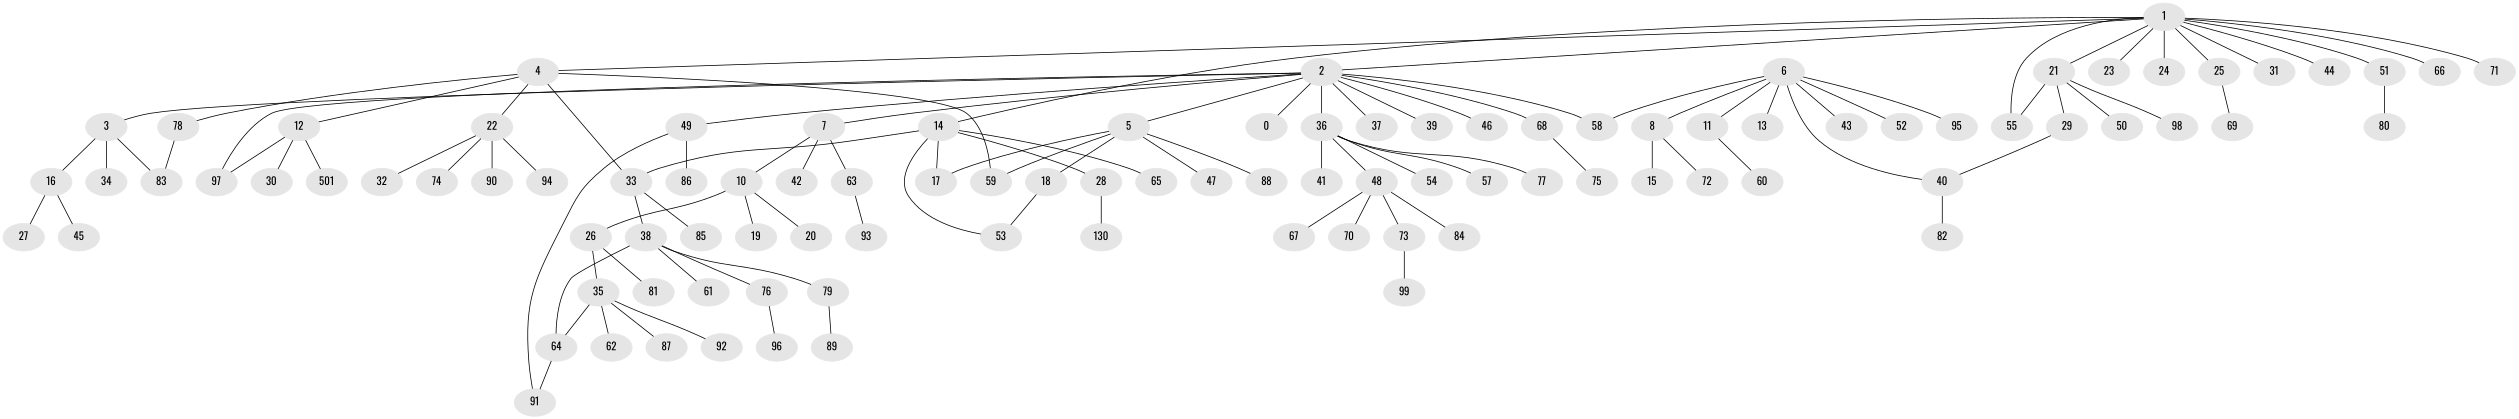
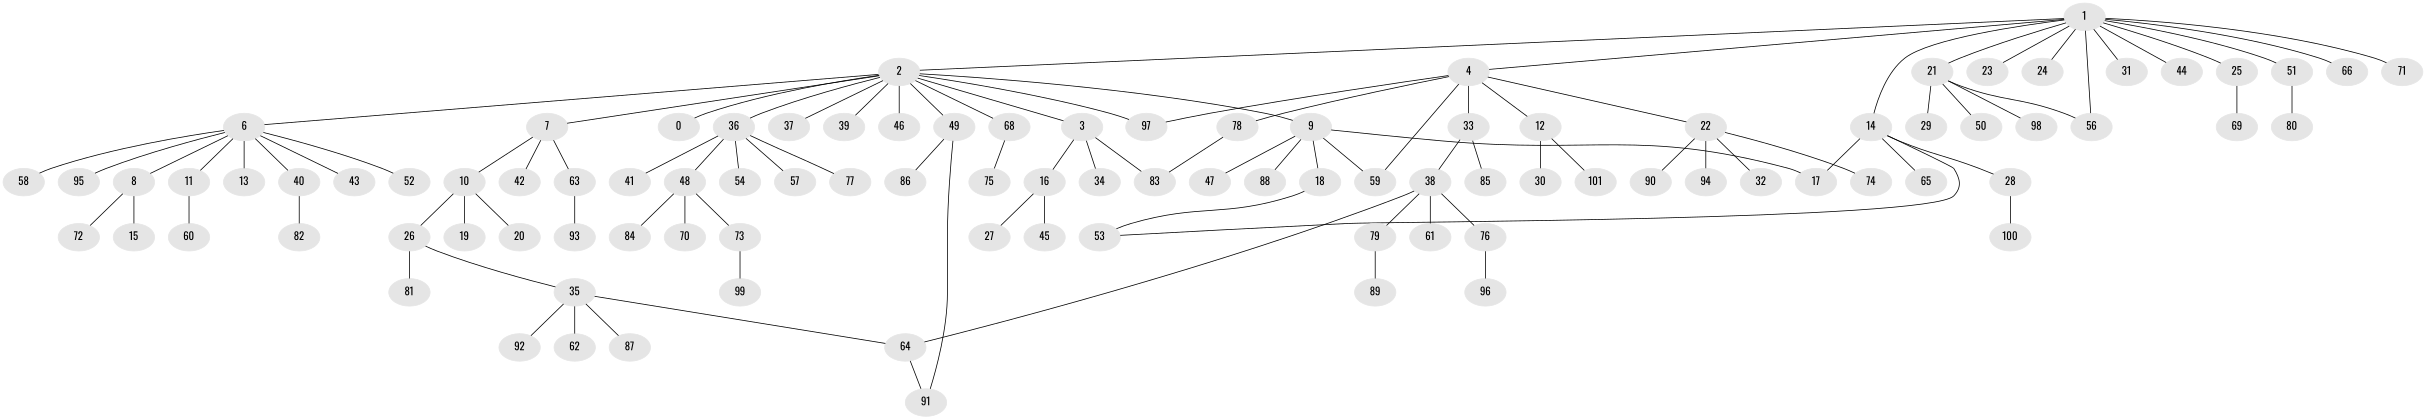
edge "2" -- "58": now "2" -- "6"
node "5": label "5" -> "9"
node "55": label "55" -> "56"
edge "14" -- "33": removed
edge "12" -- "97": now "4" -- "97"
edge "29" -- "40": removed
node "501": label "501" -> "101"
node "130": label "130" -> "100"
node "67": removed
